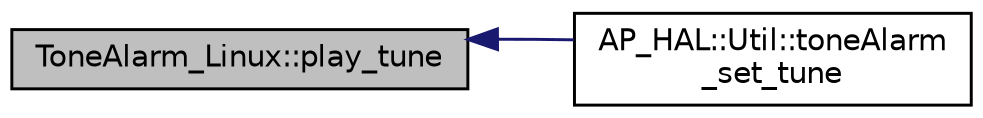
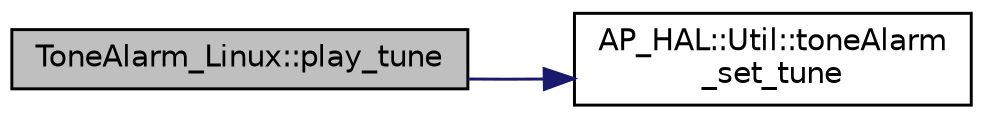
edge "AP_HAL::Util::toneAlarm _set_tune" -> "ToneAlarm_Linux::play_tune": reversed
